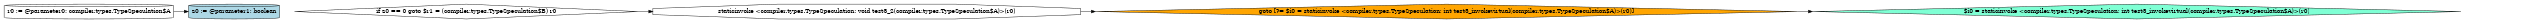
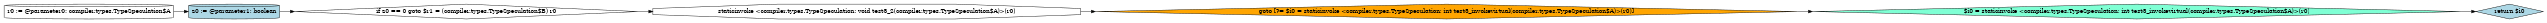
edge "z0 := @parameter1: boolean" -> "if z0 == 0 goto $r1 = (compiler.types.TypeSpeculation$B) r0": added
node "return $i0": added
